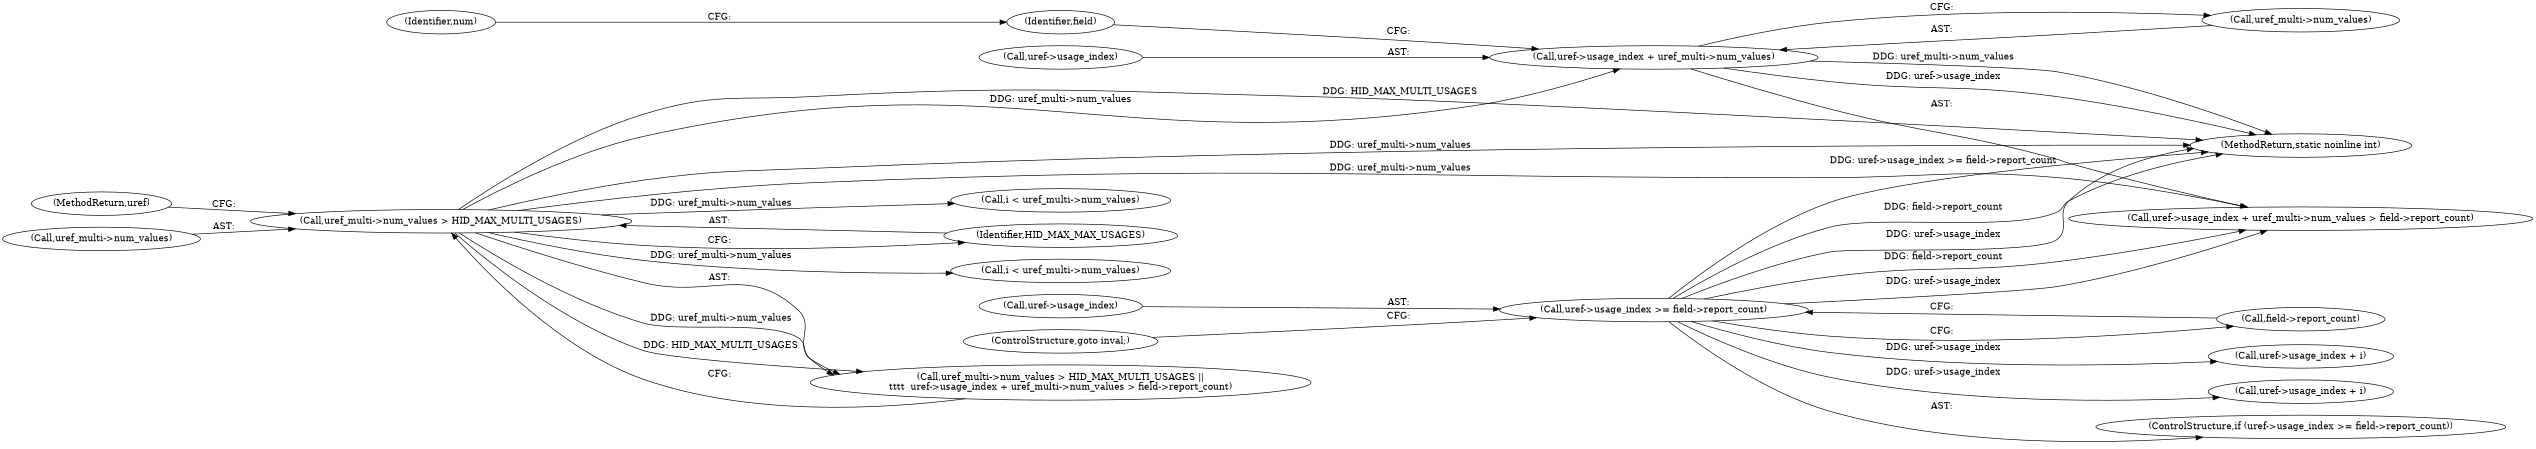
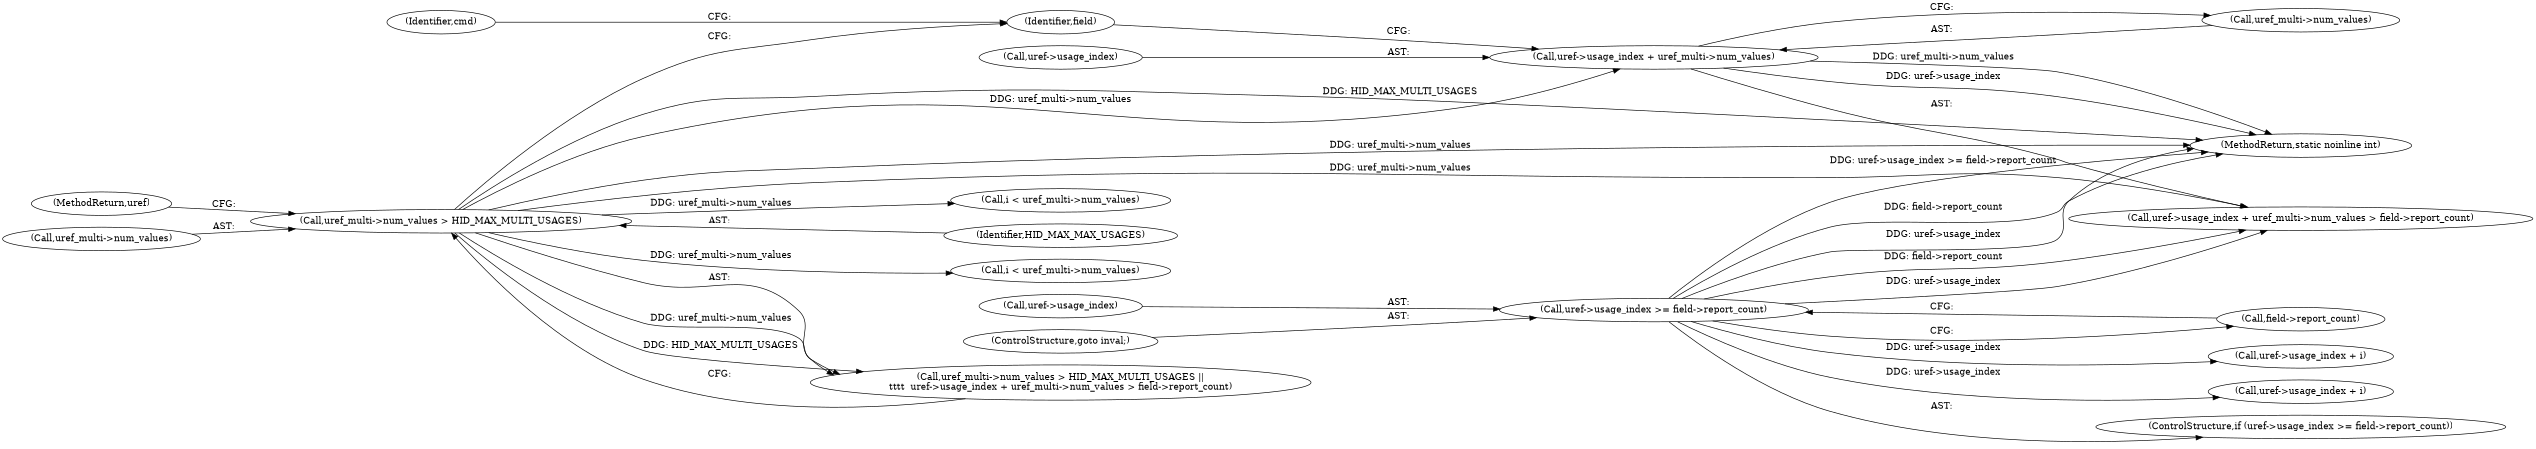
node "(Identifier,num)": label "(Identifier,num)" -> "(Identifier,cmd)"
edge "(Call,uref_multi->num_values > HID_MAX_MULTI_USAGES)" -> "(Identifier,HID_MAX_MAX_USAGES)": now "(Call,uref_multi->num_values > HID_MAX_MULTI_USAGES)" -> "(Identifier,field)"
edge "(ControlStructure,goto inval;)" -> "(Call,uref->usage_index >= field->report_count)": label "CFG: " -> "AST: "
